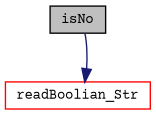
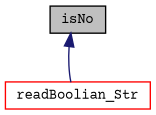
edge "isNo" -> "readBoolian_Str": reversed
